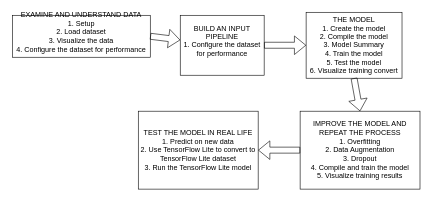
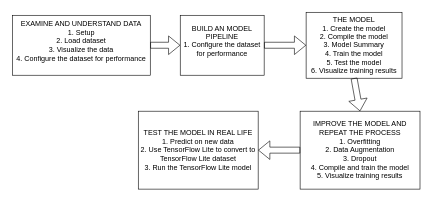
node "EXAMINE AND UNDERSTAND DATA 1. Setup 2. Load dataset 3. Visualize the data 4. Configure the dataset for performance": size 138x42 -> 138x60
node "BUILD AN INPUT PIPELINE 1. Configure the dataset for performance": label "BUILD AN INPUT PIPELINE 1. Configure the dataset for performance" -> "BUILD AN MODEL PIPELINE 1. Configure the dataset for performance"
node "THE MODEL 1. Create the model 2. Compile the model 3. Model Summary 4. Train the model 5. Test the model 6. Visualize training convert": label "THE MODEL 1. Create the model 2. Compile the model 3. Model Summary 4. Train the model 5. Test the model 6. Visualize training convert" -> "THE MODEL 1. Create the model 2. Compile the model 3. Model Summary 4. Train the model 5. Test the model 6. Visualize training results"
